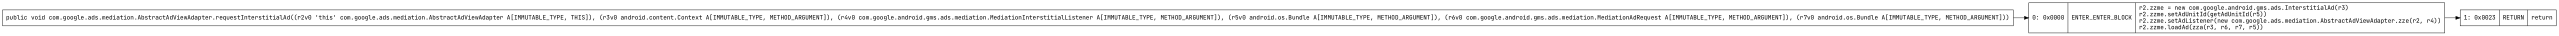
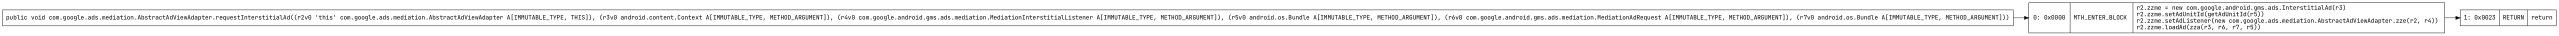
node "0: 0x0000": text "ENTER_ENTER_BLOCK" -> "MTH_ENTER_BLOCK"
